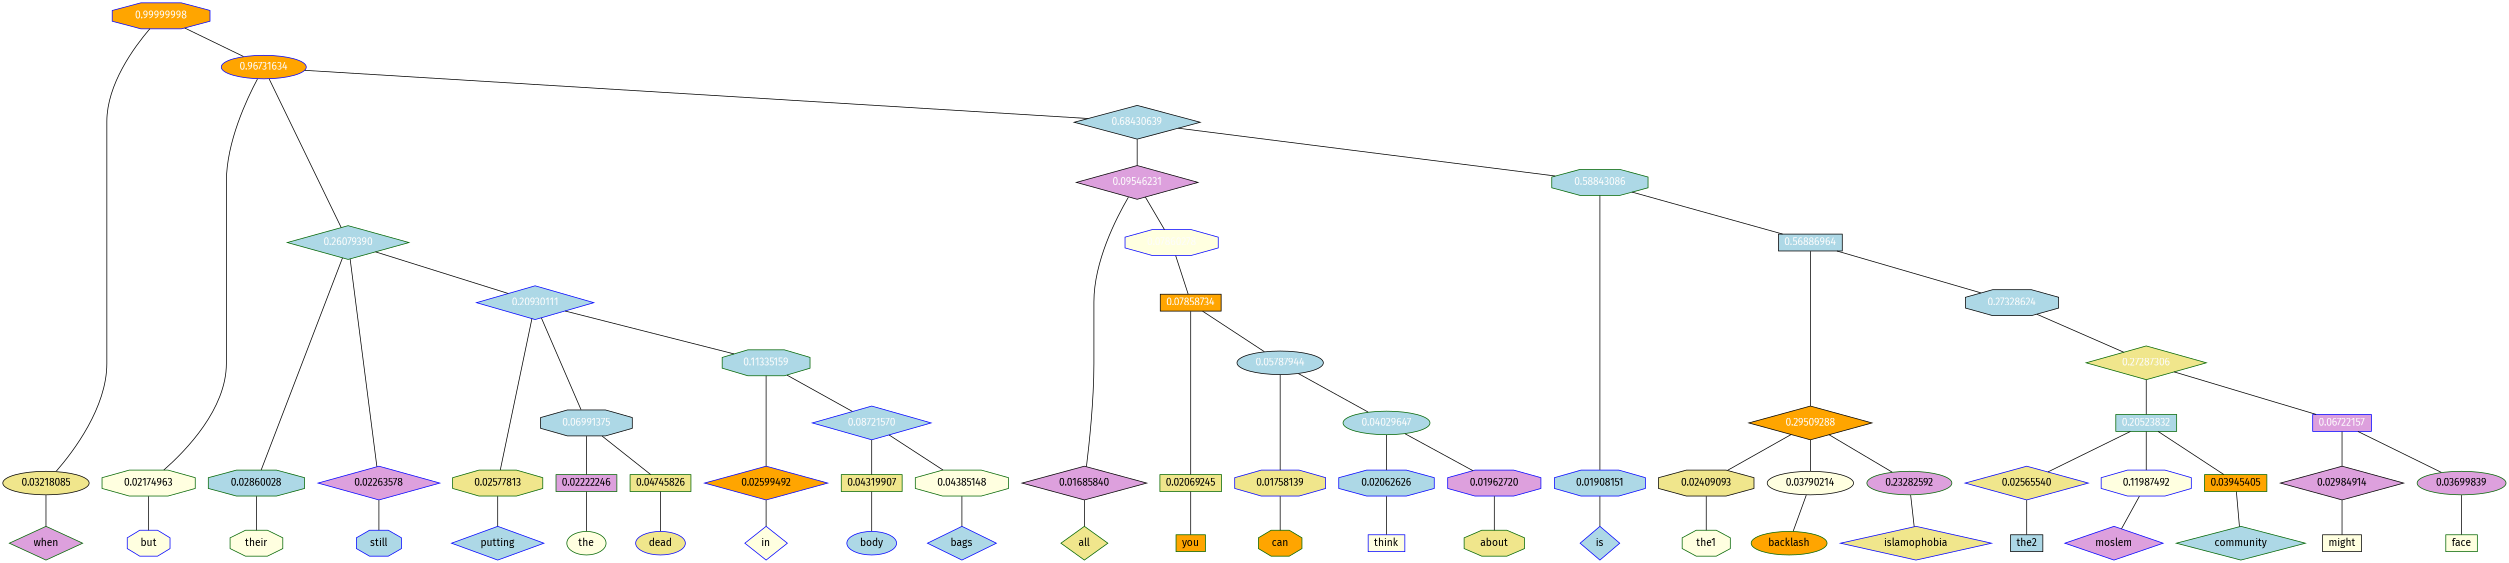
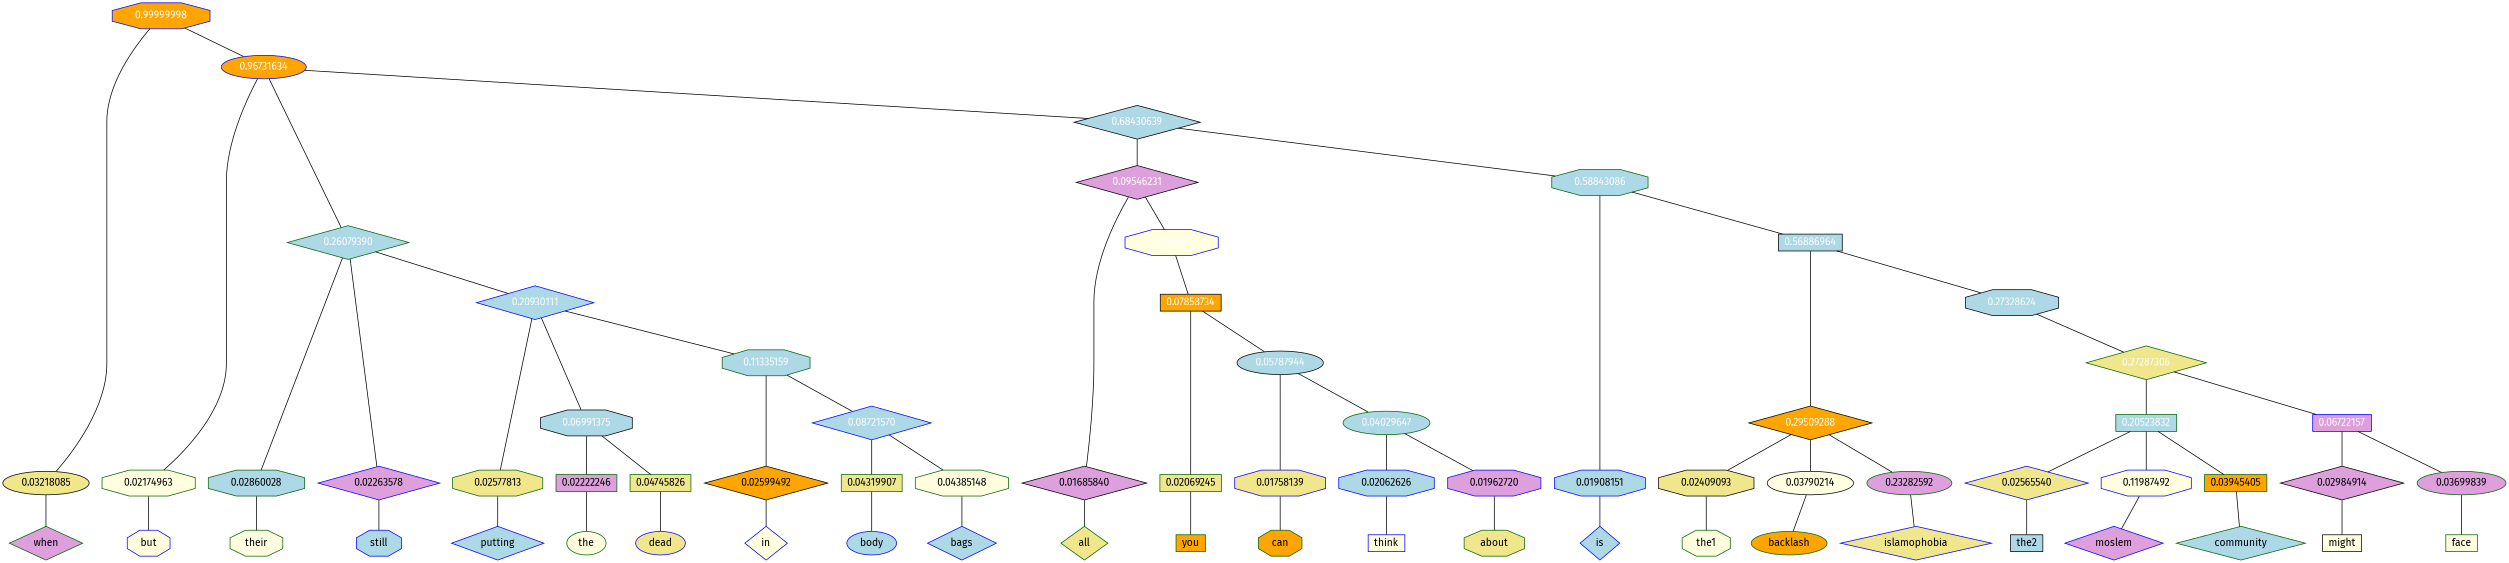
node "0.02599492": color blue -> black
